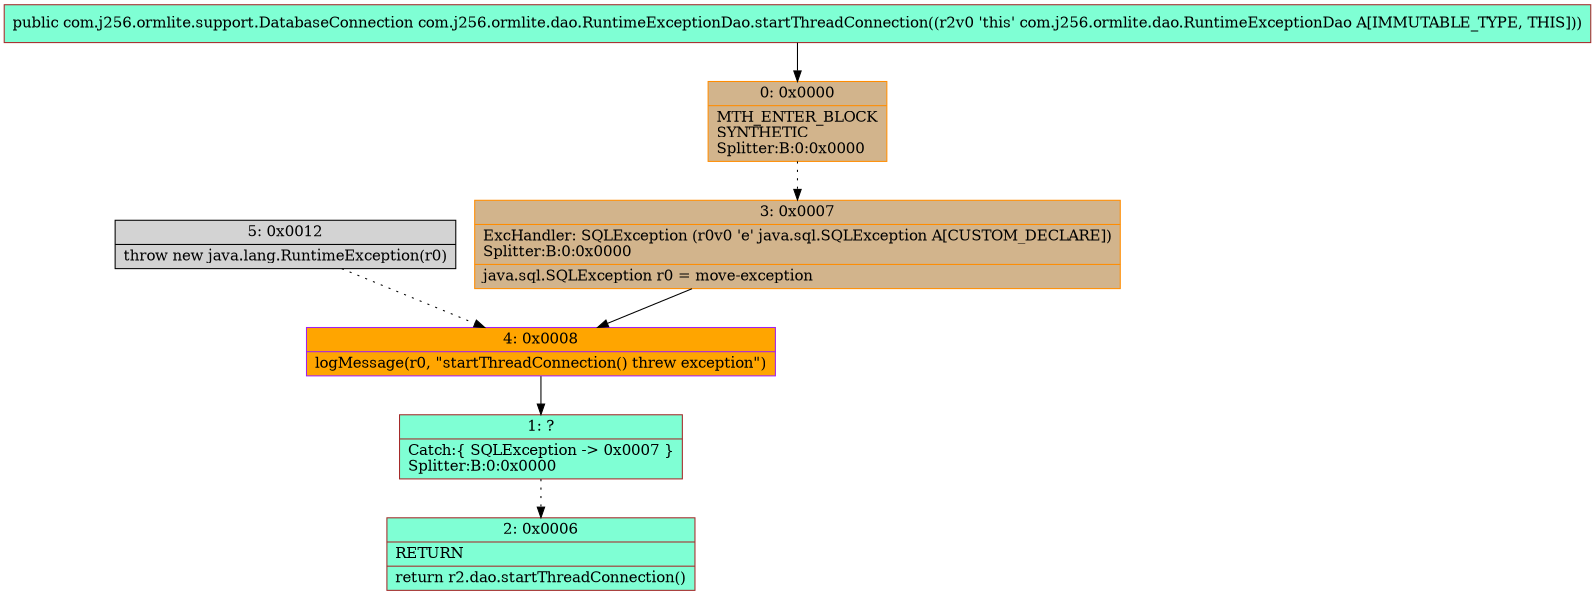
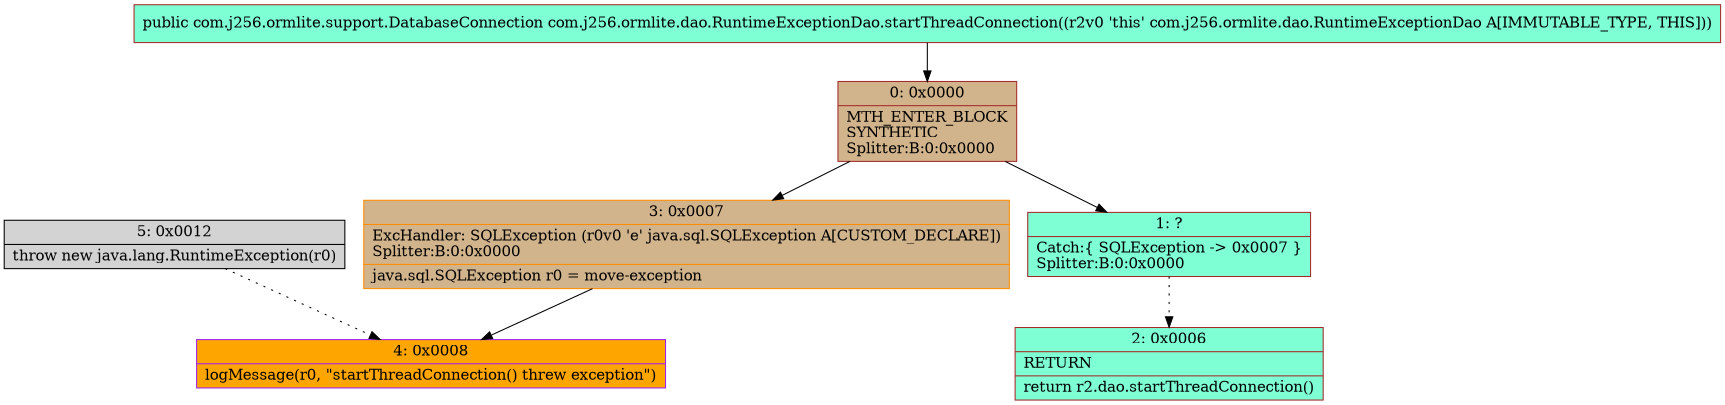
node "0: 0x0000": color darkorange -> brown
edge "0: 0x0000" -> "3: 0x0007": style dotted -> solid
edge "4: 0x0008" -> "1: ?": now "0: 0x0000" -> "1: ?"
